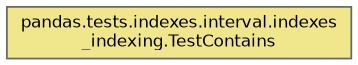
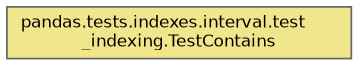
node "pandas.tests.indexes.interval.indexes _indexing.TestContains": label "pandas.tests.indexes.interval.indexes _indexing.TestContains" -> "pandas.tests.indexes.interval.test _indexing.TestContains"
